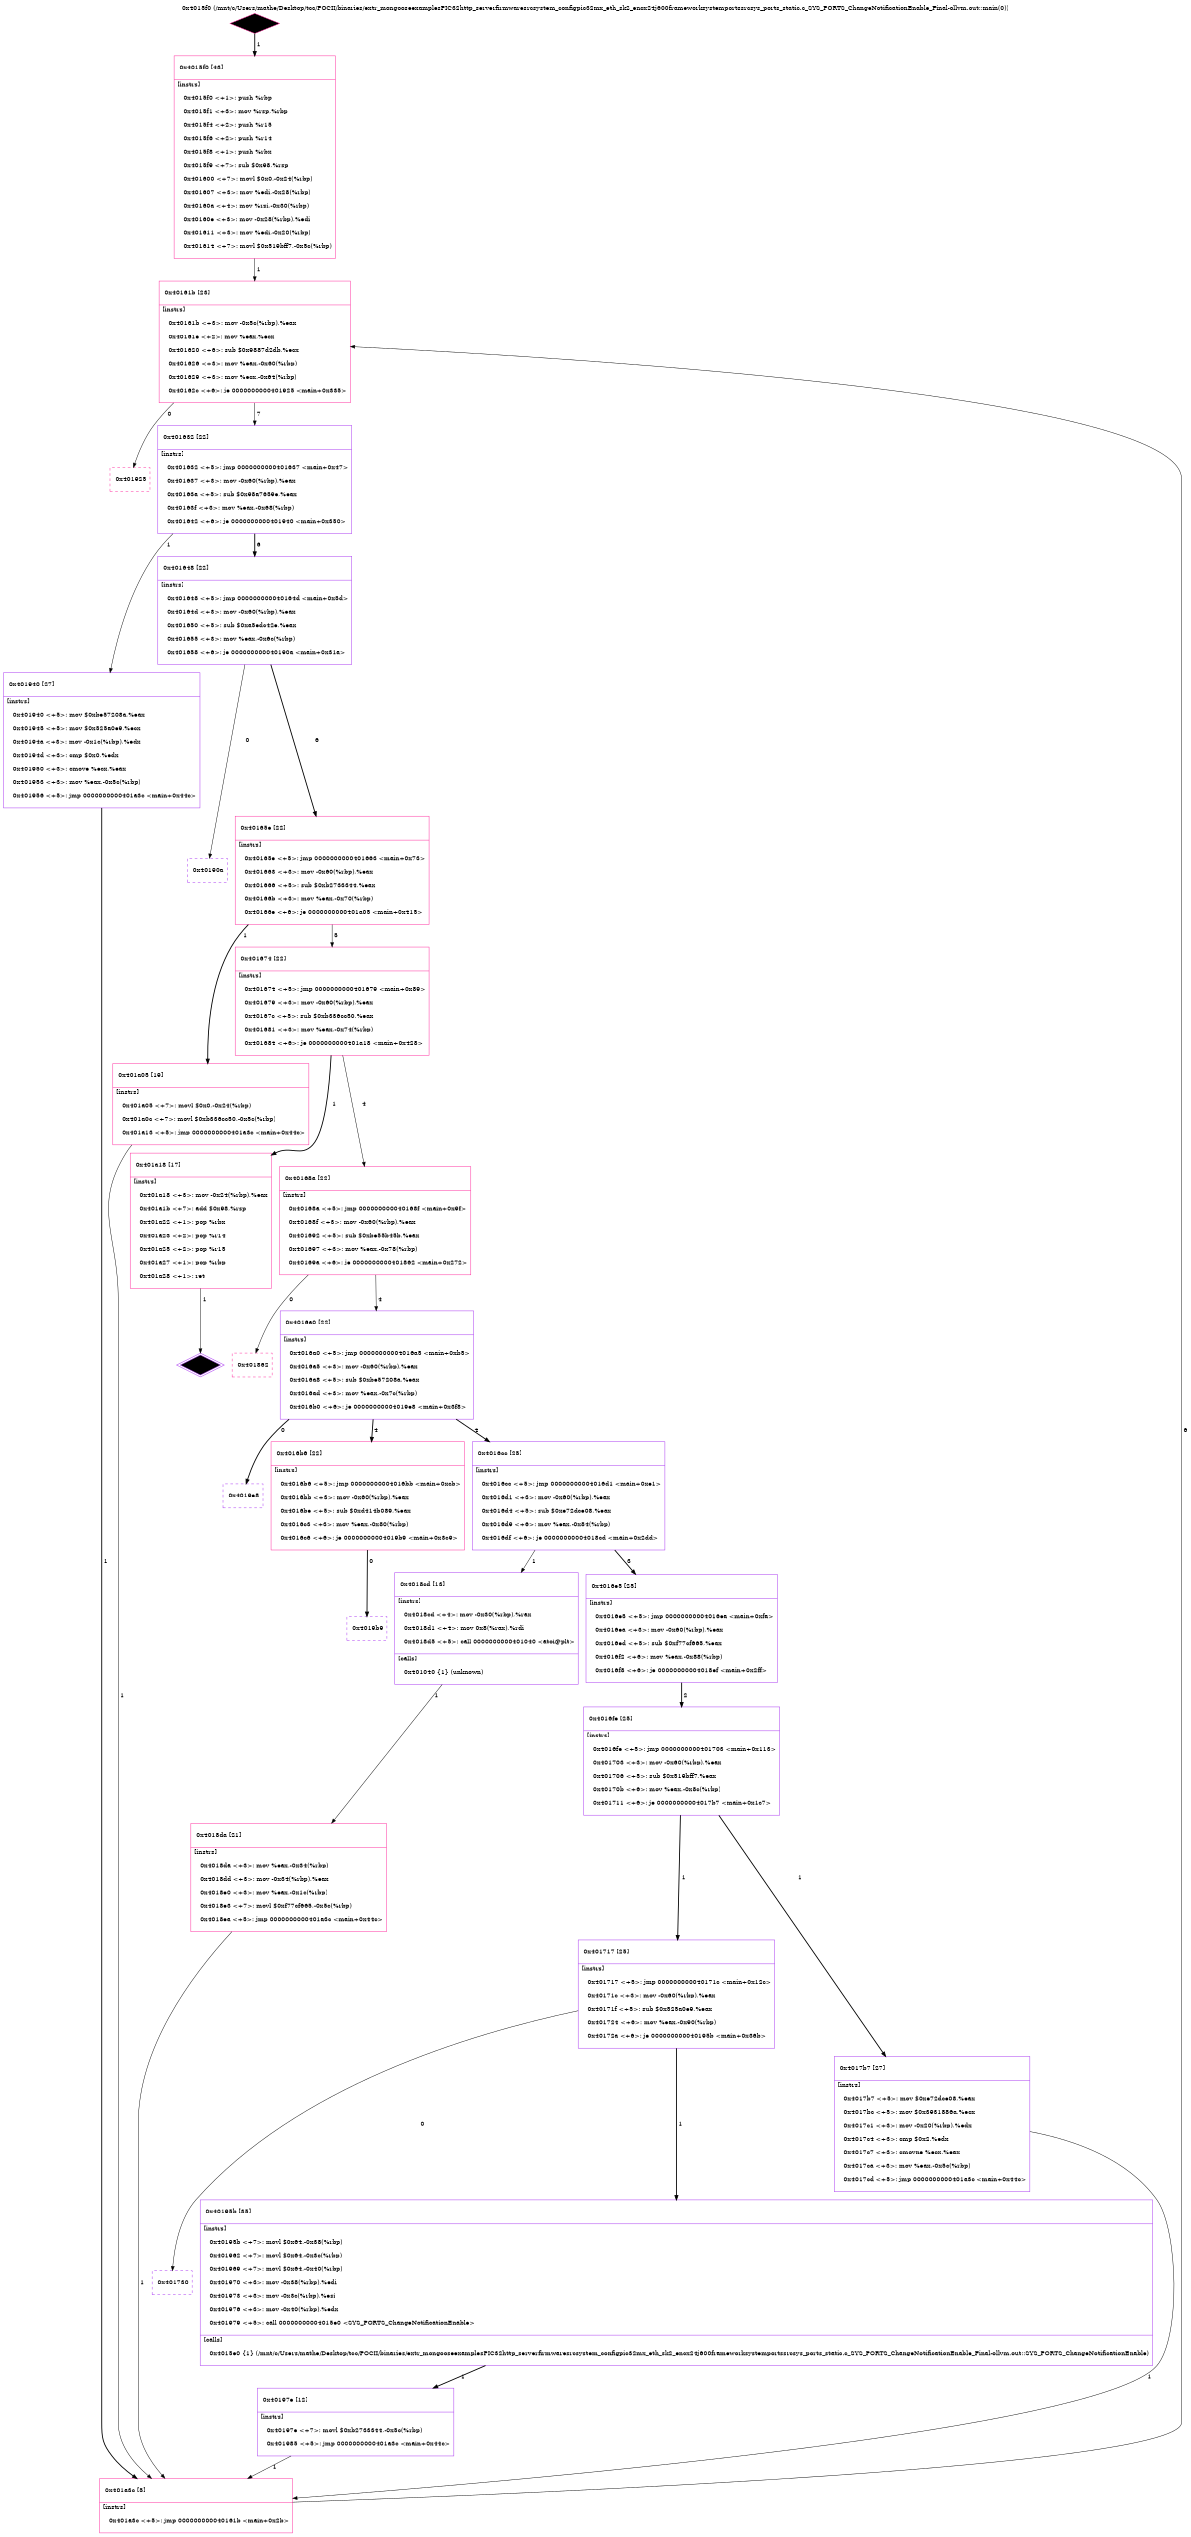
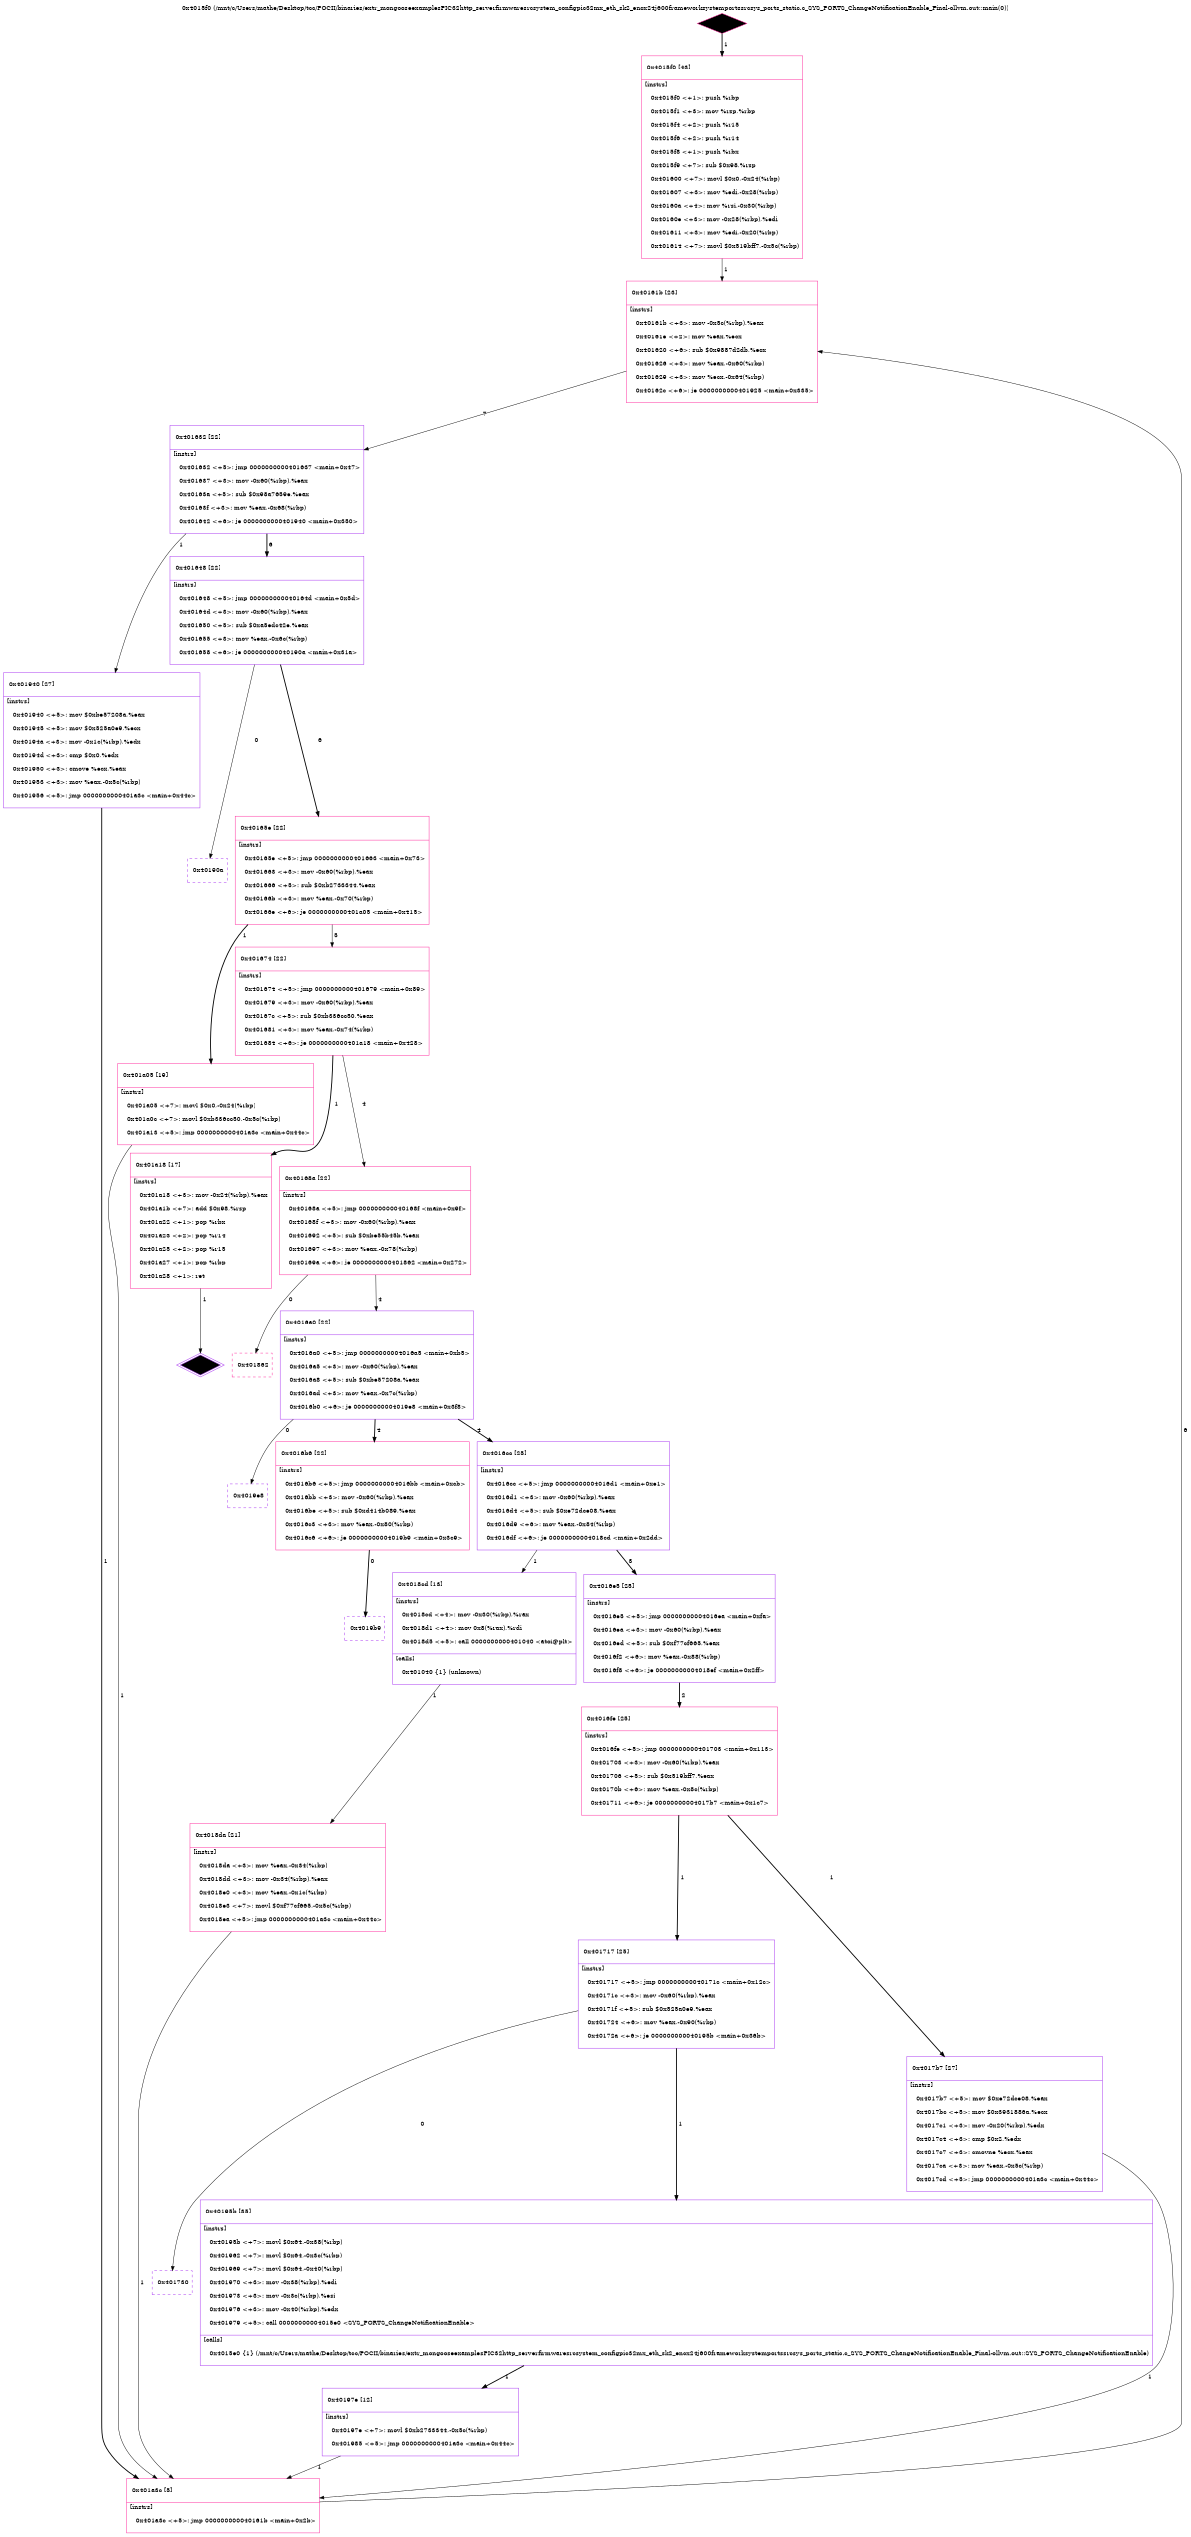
node "0x401925": removed
edge "0x4016a0 [22]" -> "0x4019e8": style bold -> solid
node "0x4016fe [25]": color purple -> deeppink
